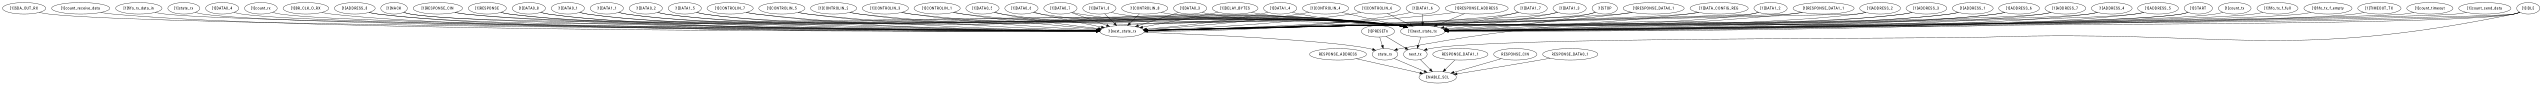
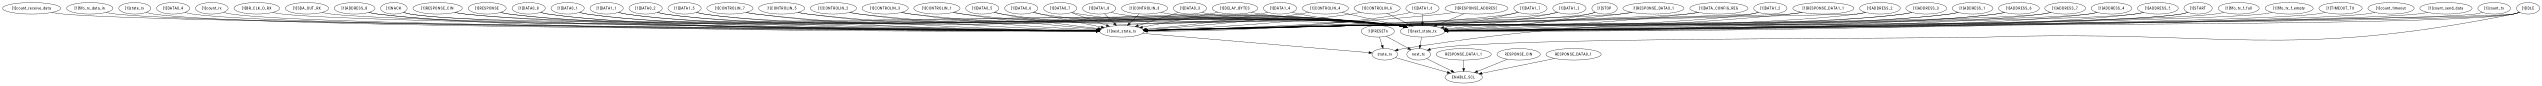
node "RESPONSE_ADDRESS": removed
